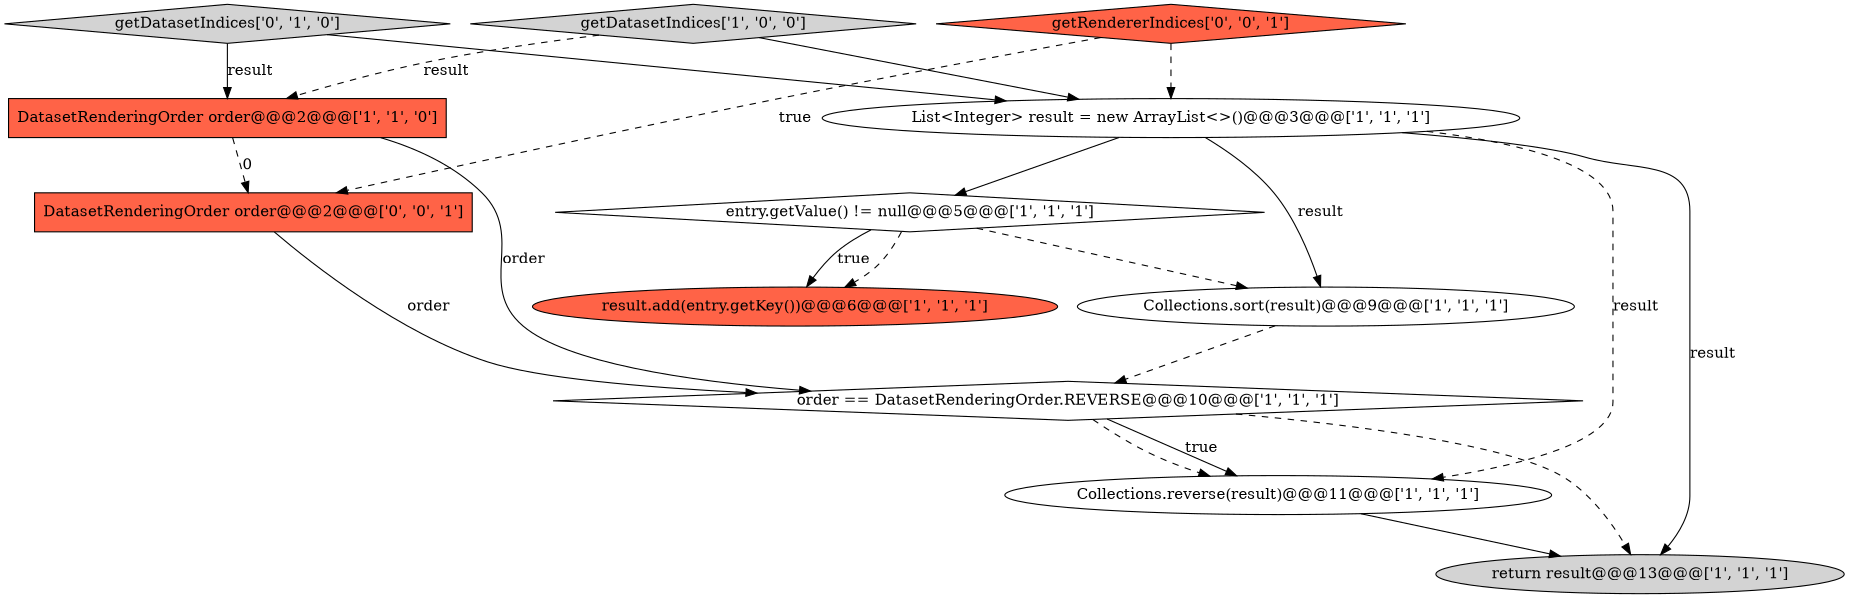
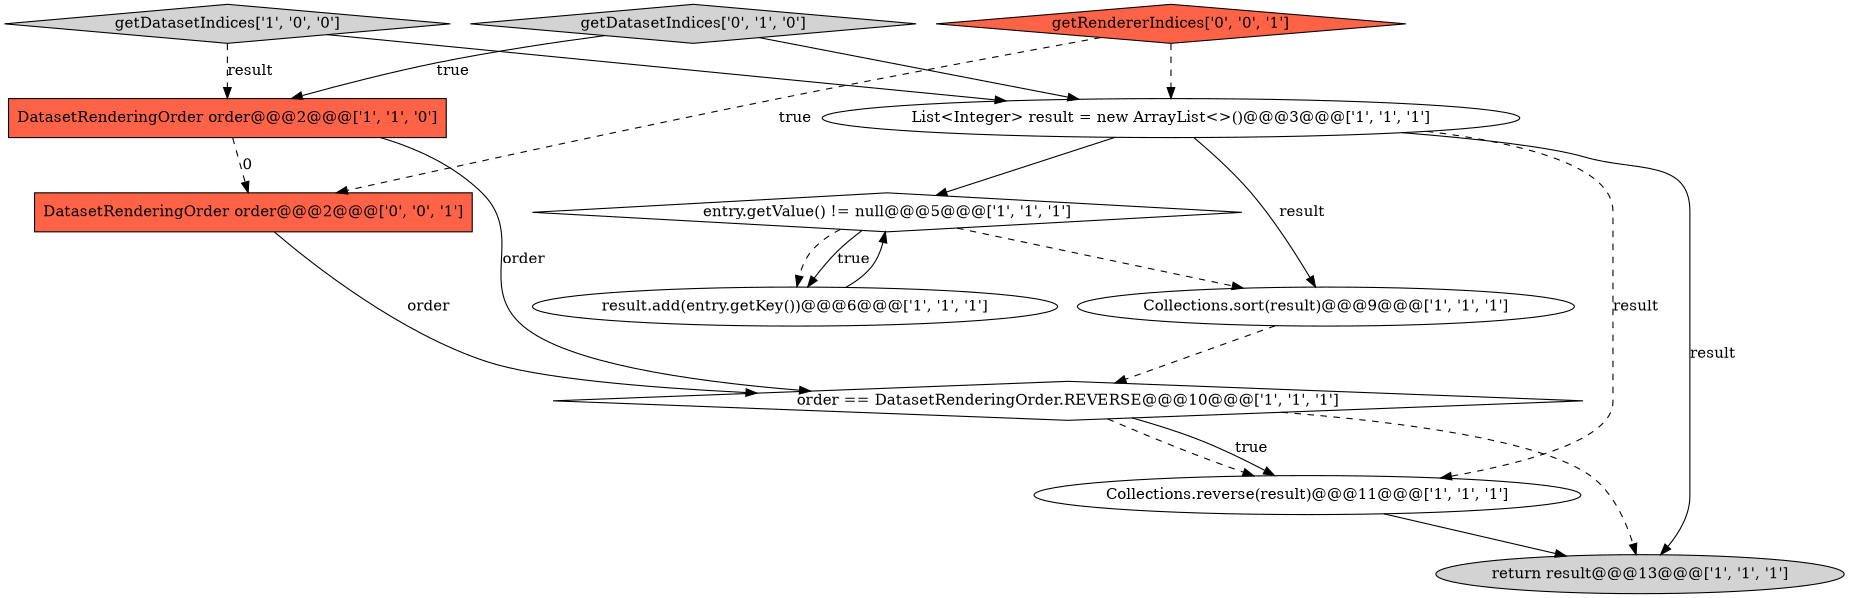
edge "getDatasetIndices['0', '1', '0']" -> "DatasetRenderingOrder order@@@2@@@['1', '1', '0']": label "result" -> "true"
edge "result.add(entry.getKey())@@@6@@@['1', '1', '1']" -> "entry.getValue() != null@@@5@@@['1', '1', '1']": added
node "result.add(entry.getKey())@@@6@@@['1', '1', '1']": fillcolor tomato -> white
